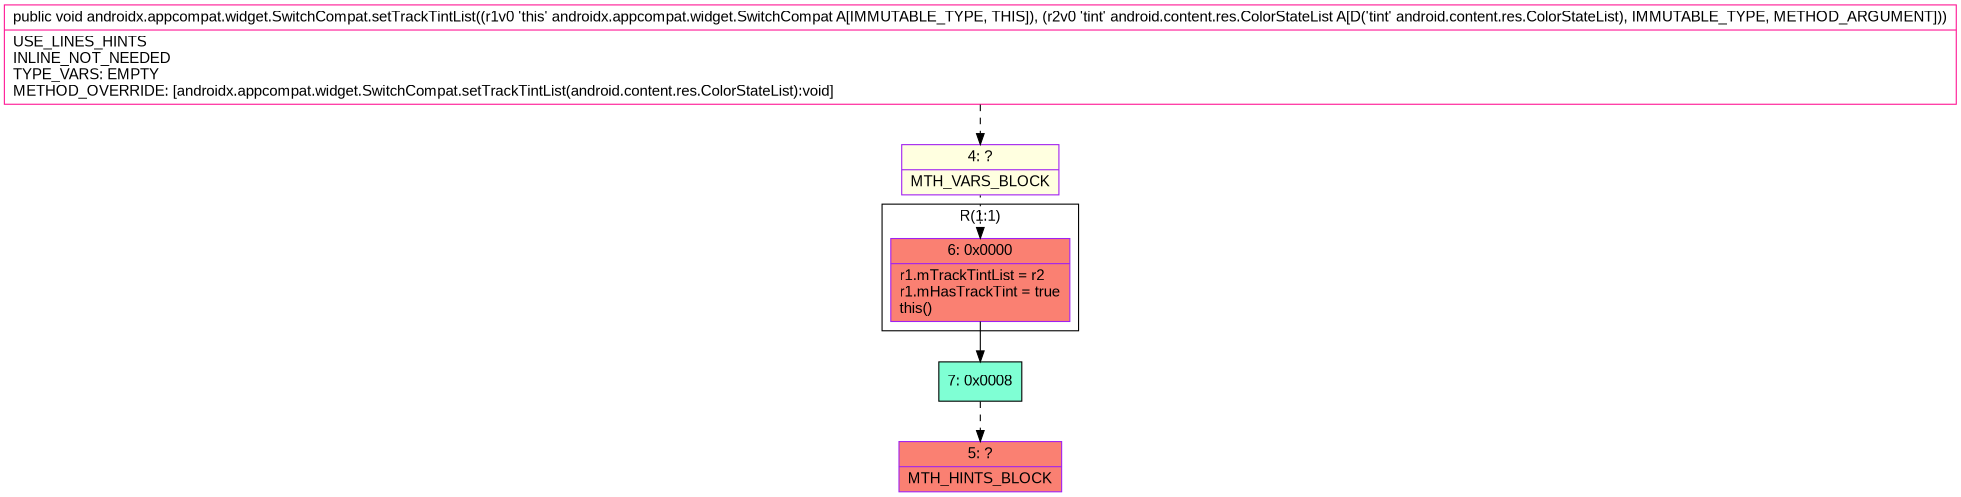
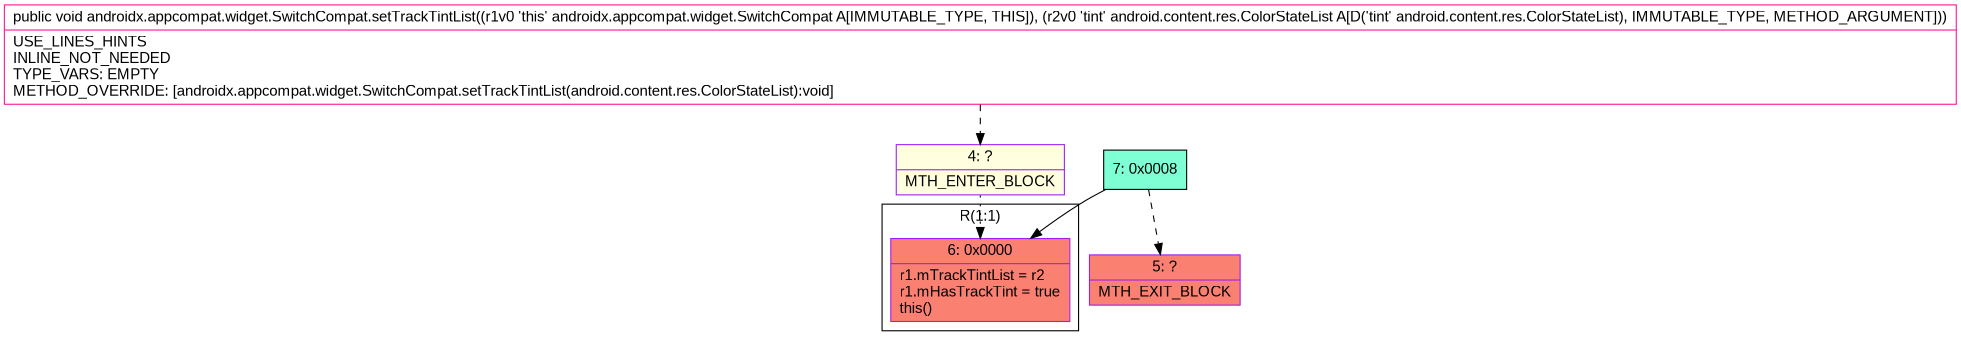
node "4: ?": text "MTH_VARS_BLOCK" -> "MTH_ENTER_BLOCK"
edge "6: 0x0000" -> "7: 0x0008": reversed
node "5: ?": text "MTH_HINTS_BLOCK" -> "MTH_EXIT_BLOCK"
